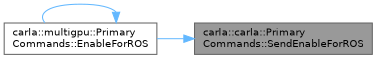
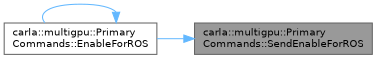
node "carla::carla::Primary Commands::SendEnableForROS": label "carla::carla::Primary Commands::SendEnableForROS" -> "carla::multigpu::Primary Commands::SendEnableForROS"
